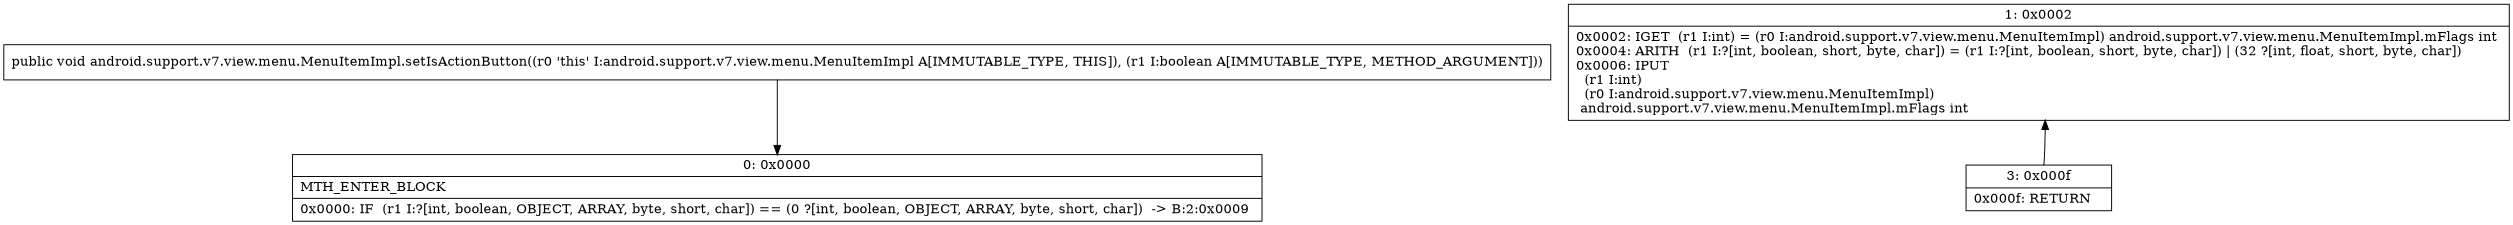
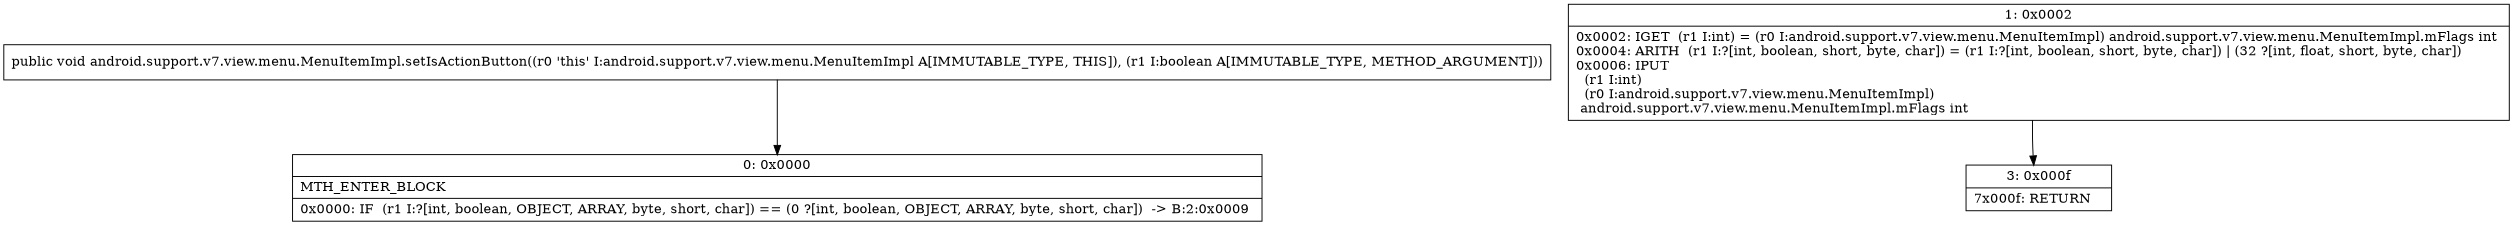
edge "3: 0x000f" -> "1: 0x0002": reversed
node "3: 0x000f": text "0x000f: RETURN" -> "7x000f: RETURN"
